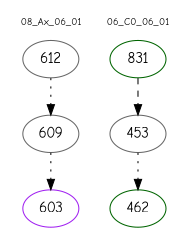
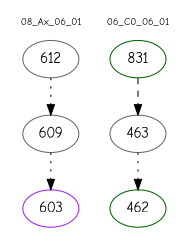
node "453": label "453" -> "463"
